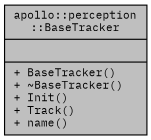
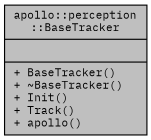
node "apollo::perception": text "+ name()" -> "+ apollo()"
